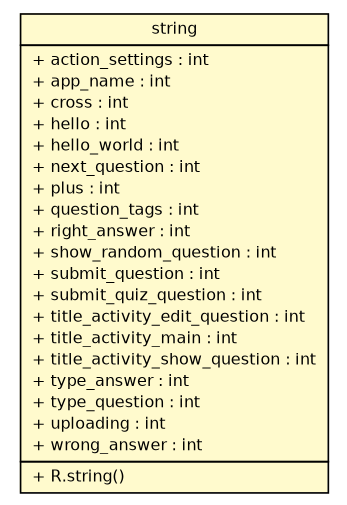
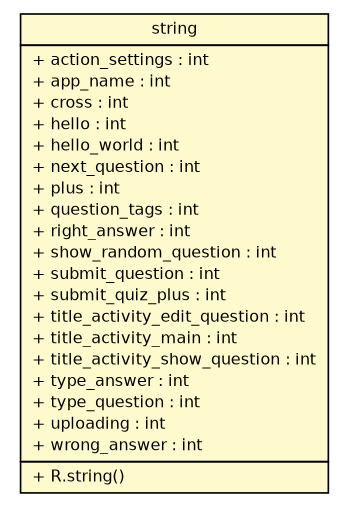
node "string": text "+ submit_quiz_question : int" -> "+ submit_quiz_plus : int"
